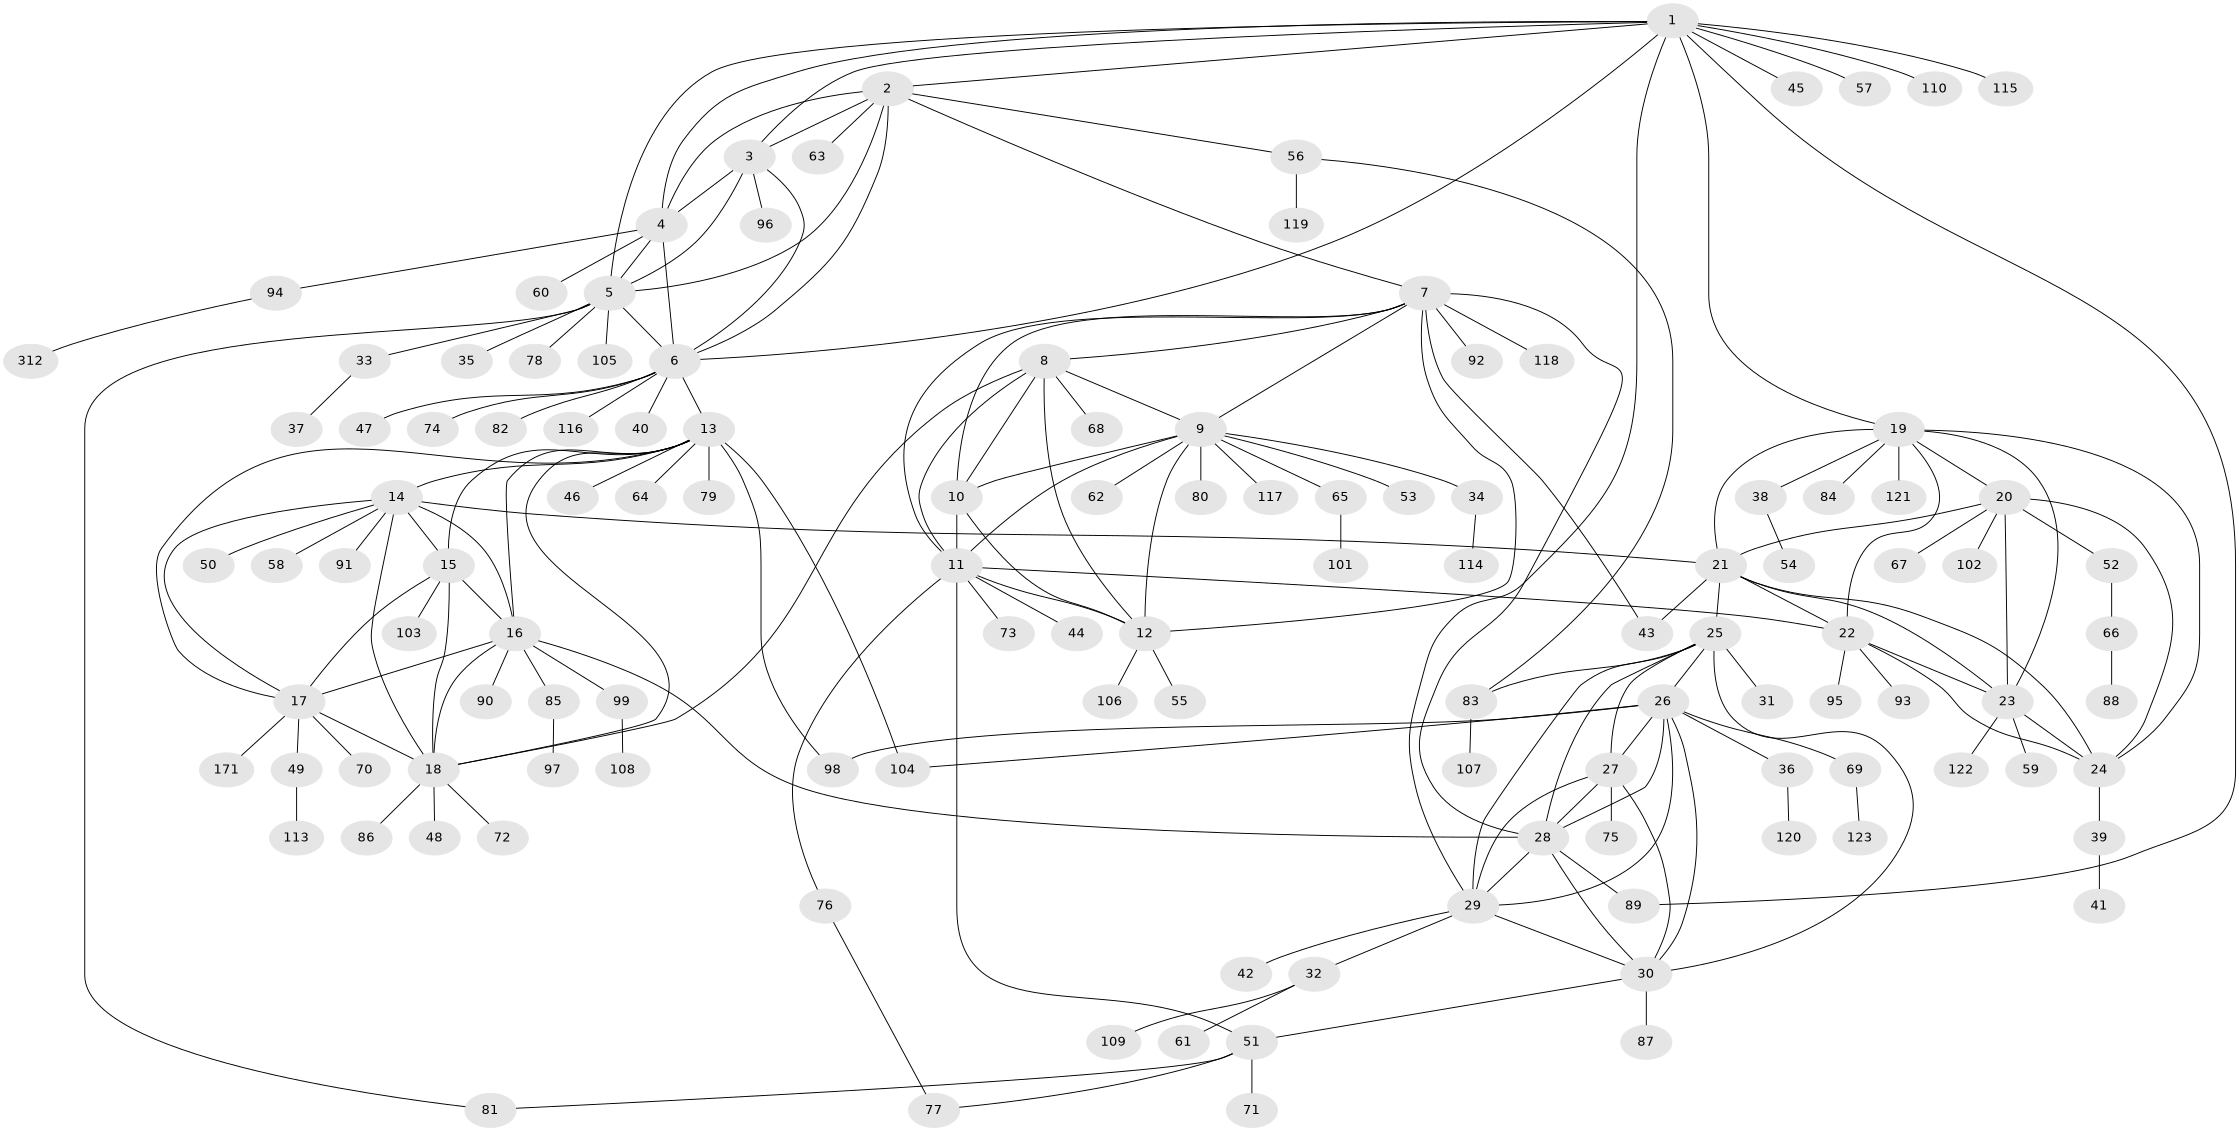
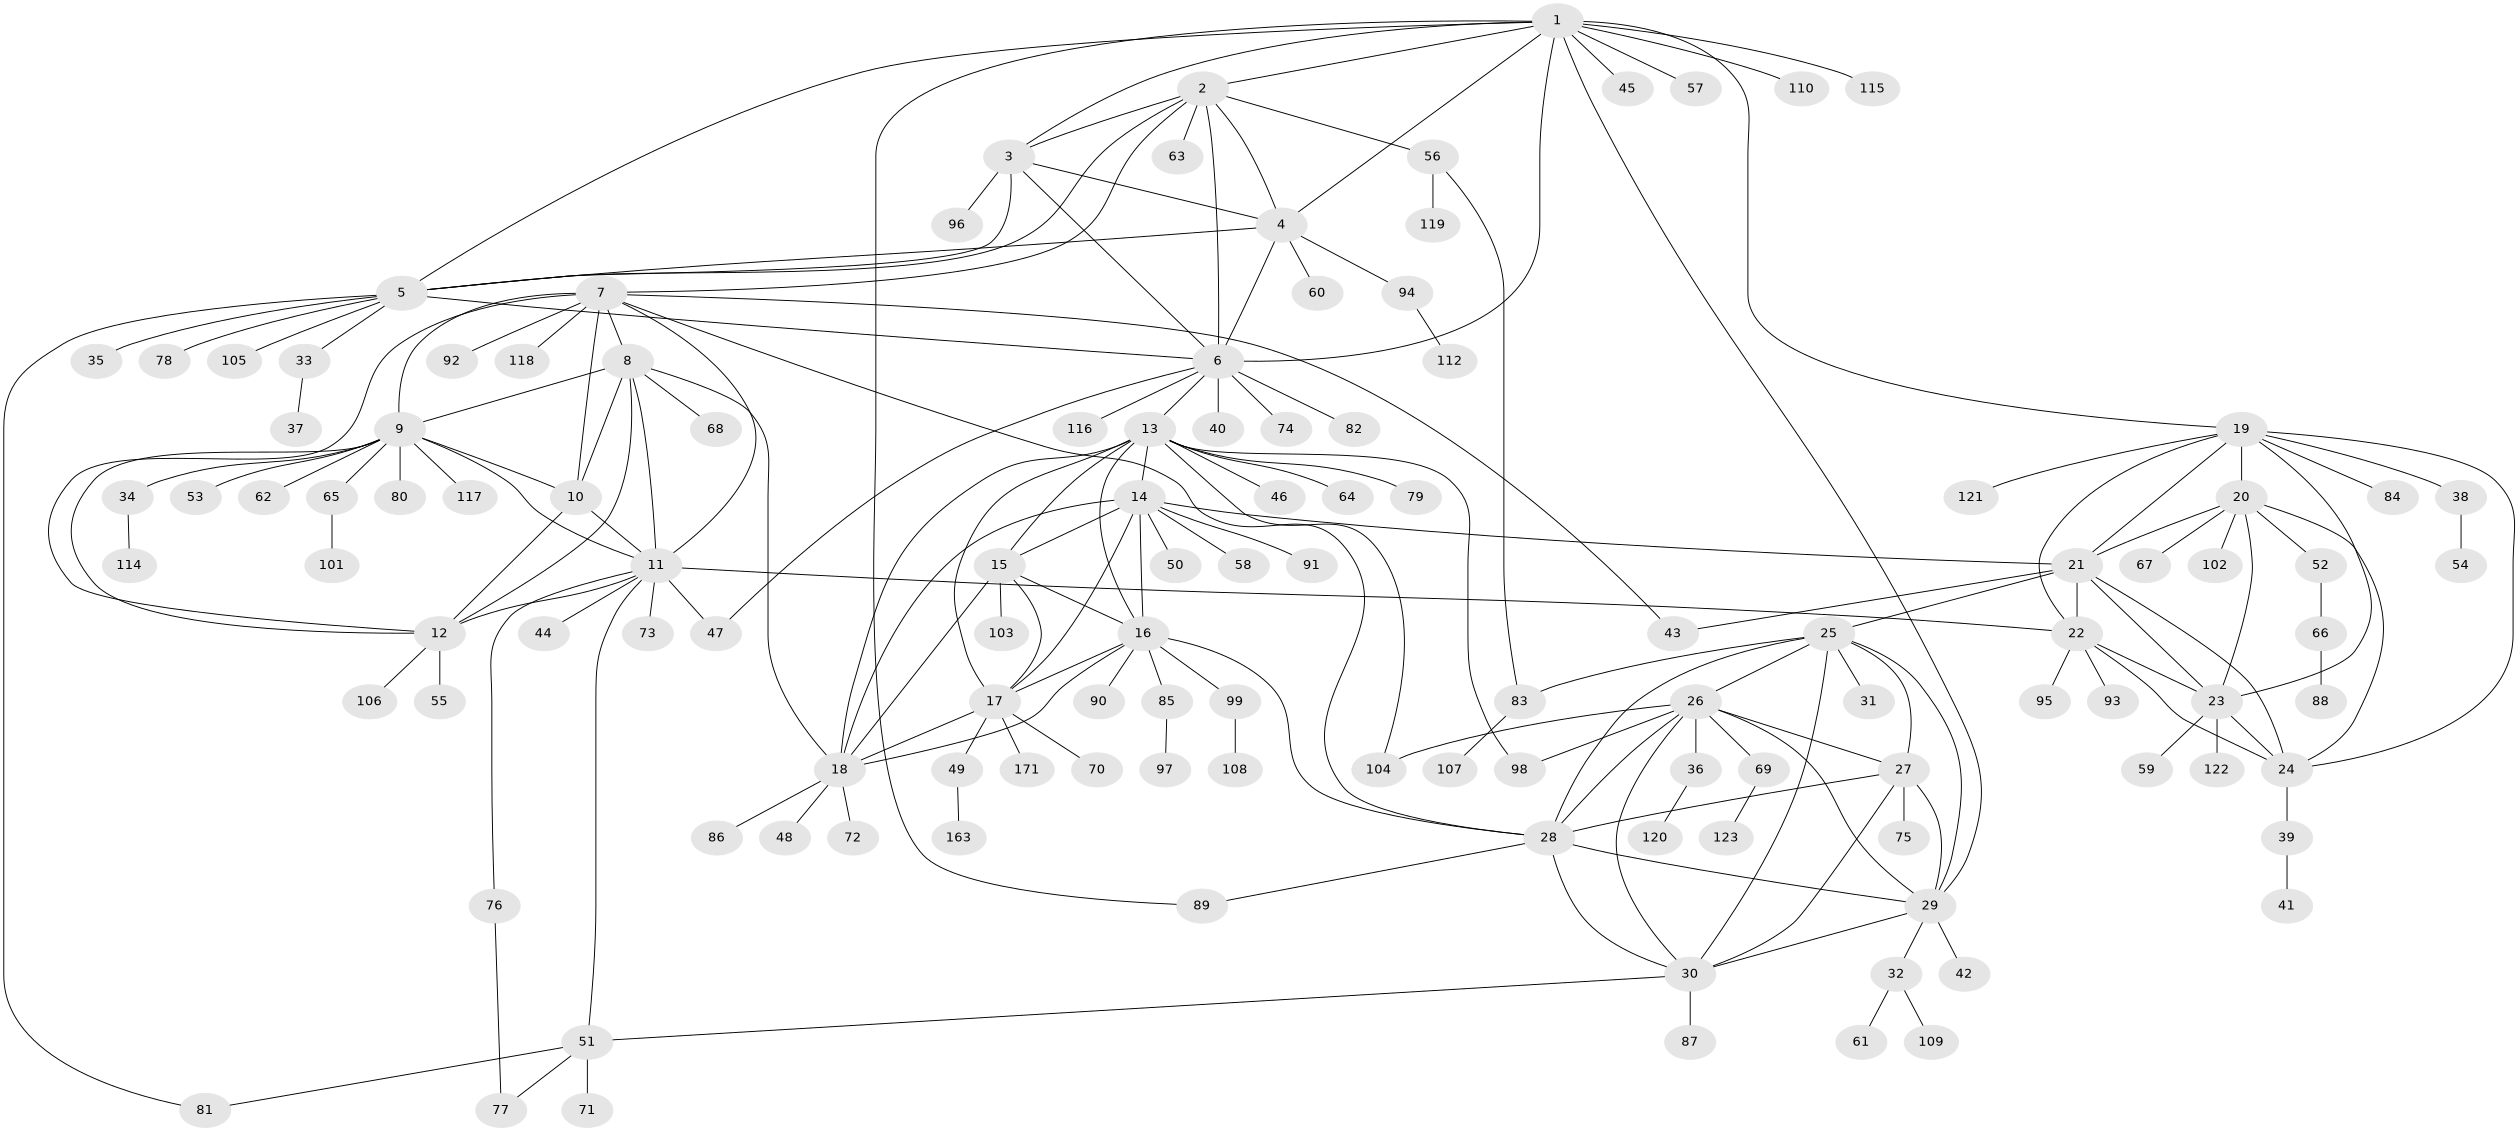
node "312": label "312" -> "112"
edge "11" -- "47": added
node "113": label "113" -> "163"
